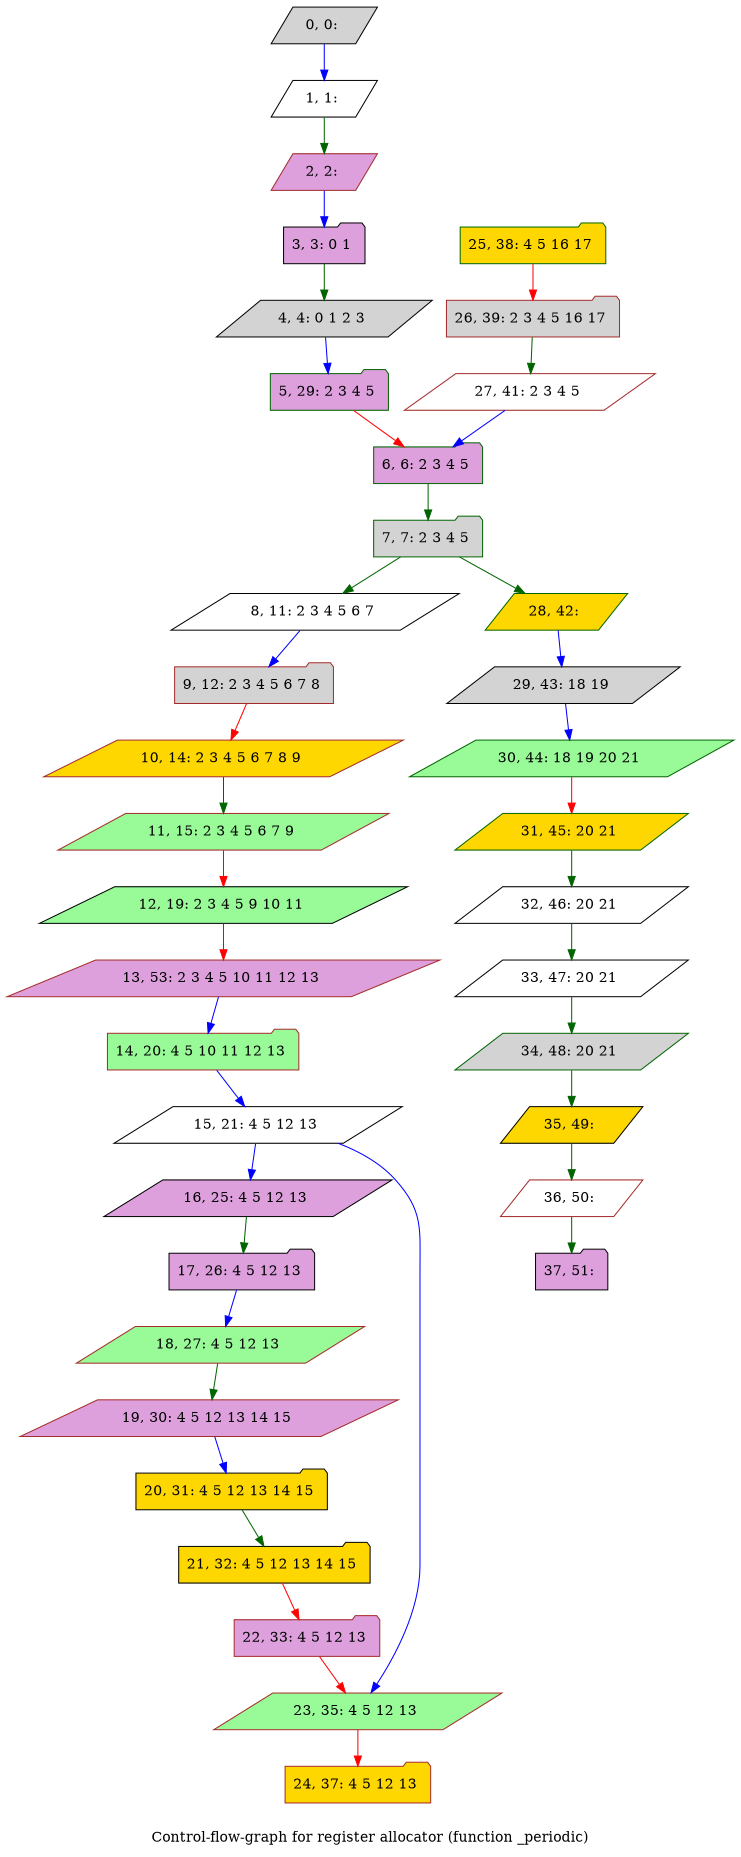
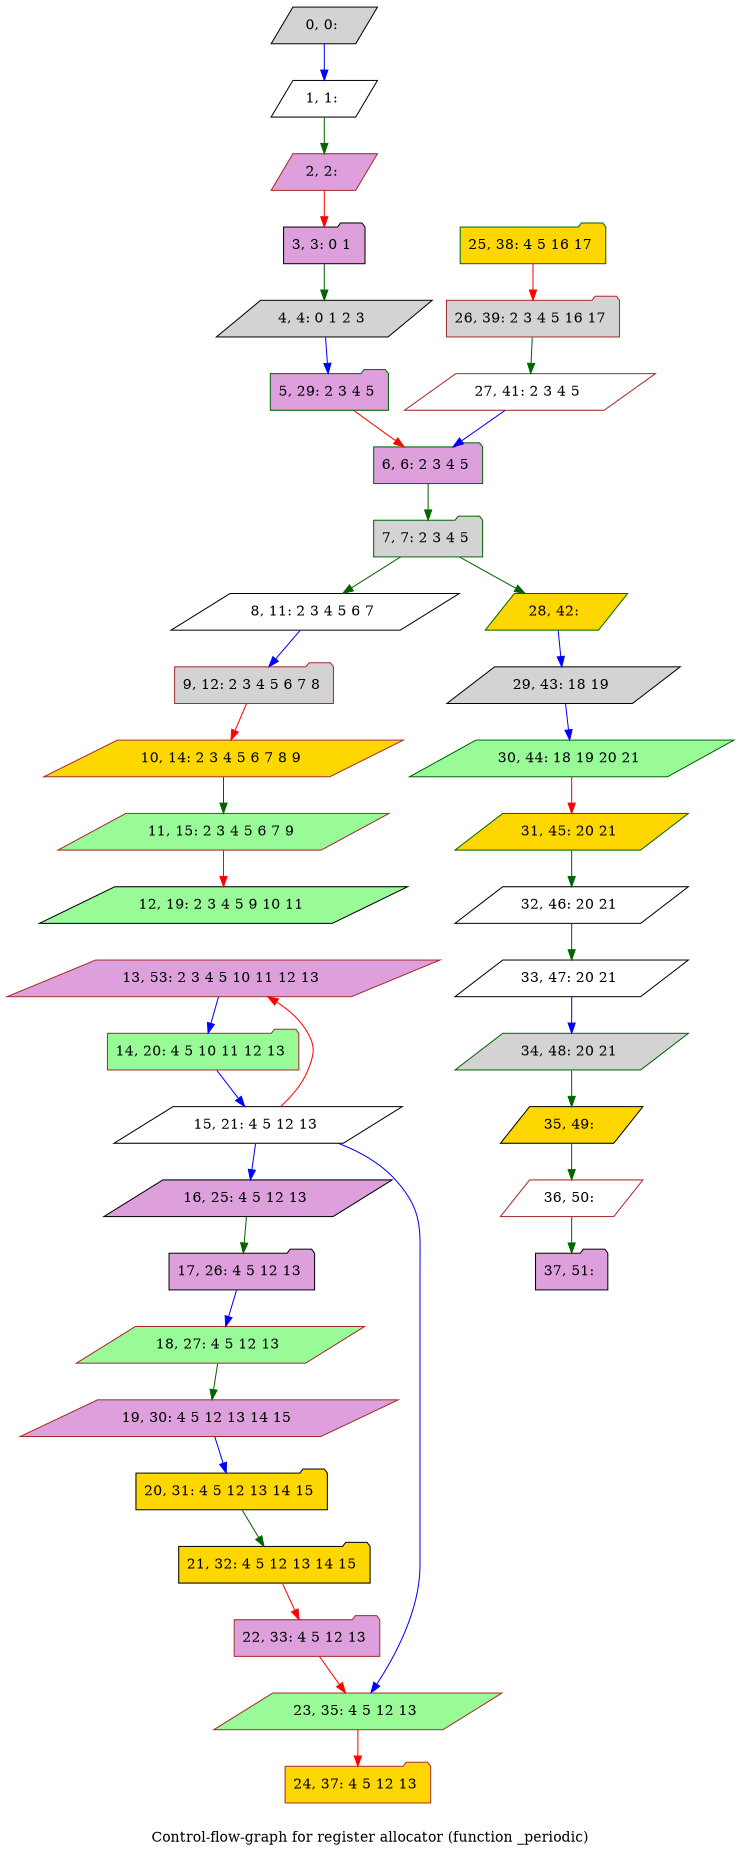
edge "2, 2:" -> "3, 3: 0 1": color blue -> red
edge "12, 19: 2 3 4 5 9 10 11" -> "13, 53: 2 3 4 5 10 11 12 13": now "15, 21: 4 5 12 13" -> "13, 53: 2 3 4 5 10 11 12 13"
edge "33, 47: 20 21" -> "34, 48: 20 21": color darkgreen -> blue
